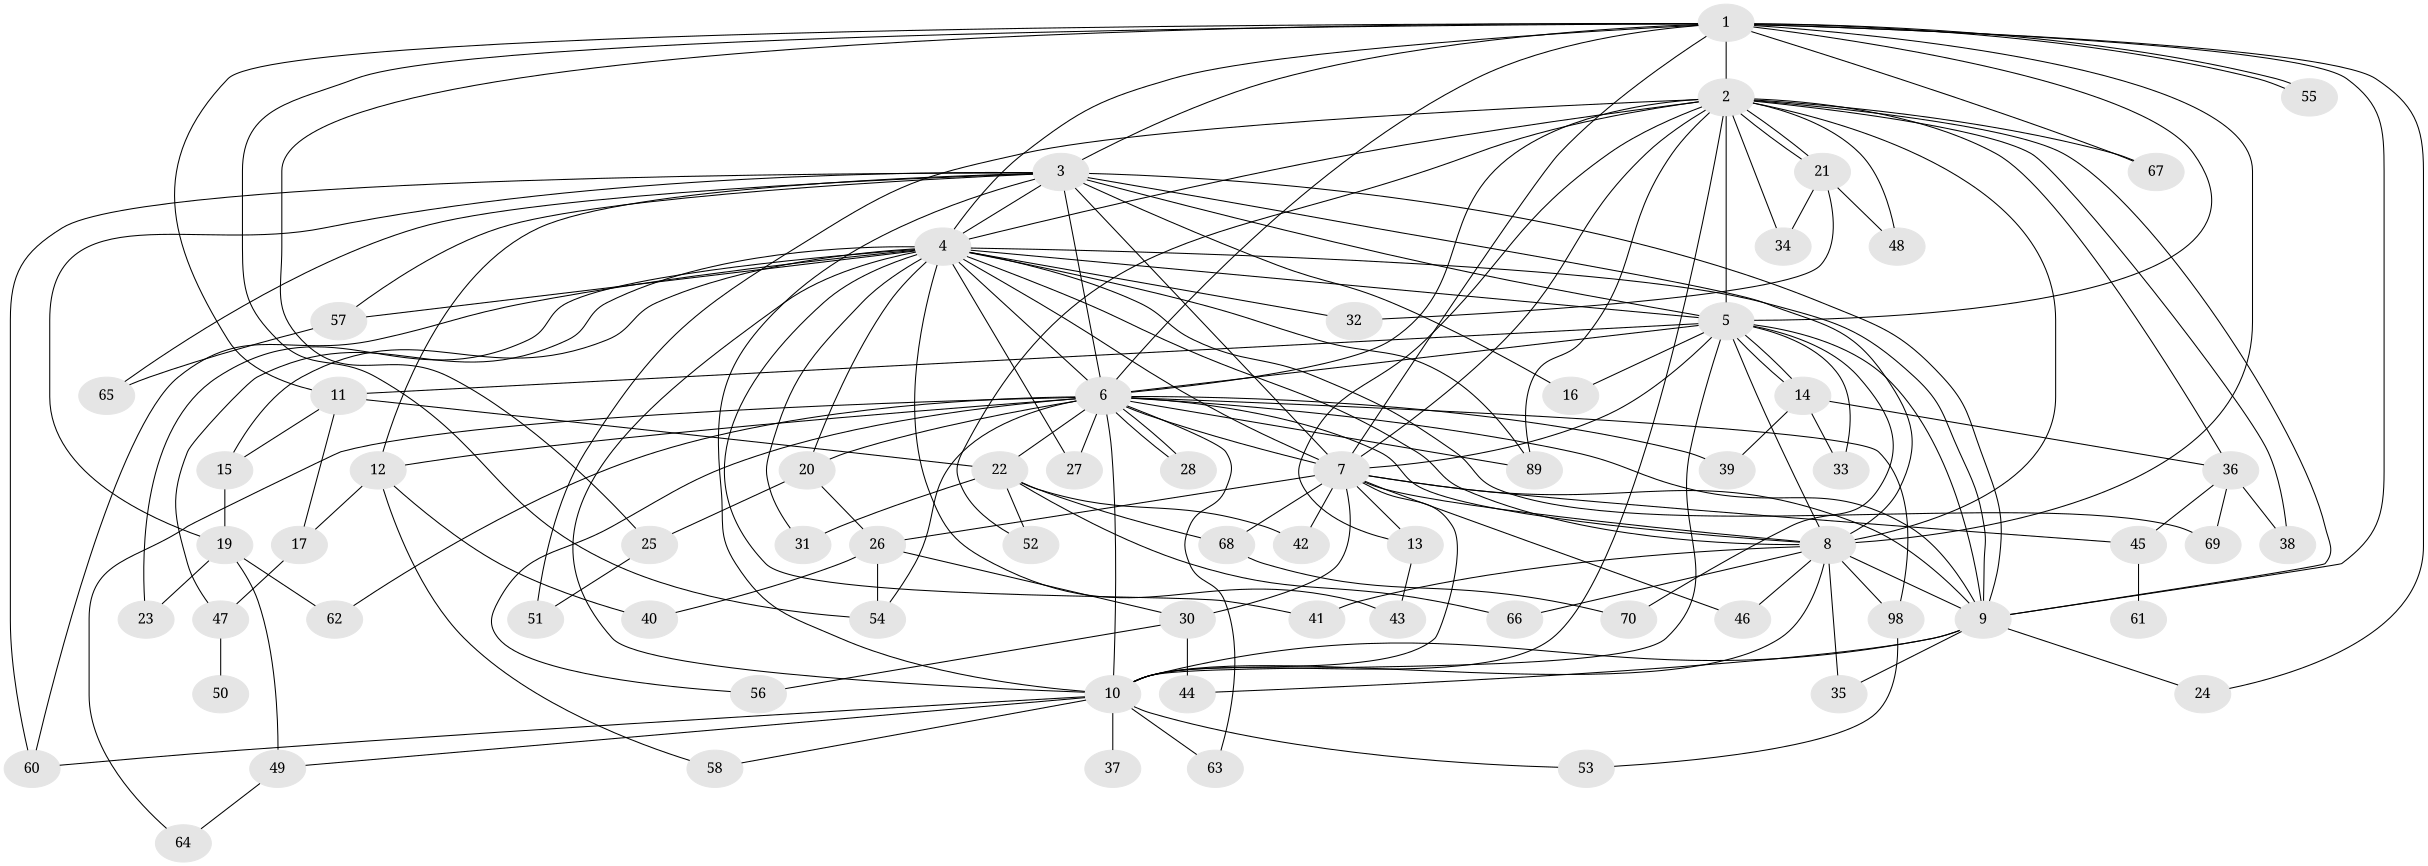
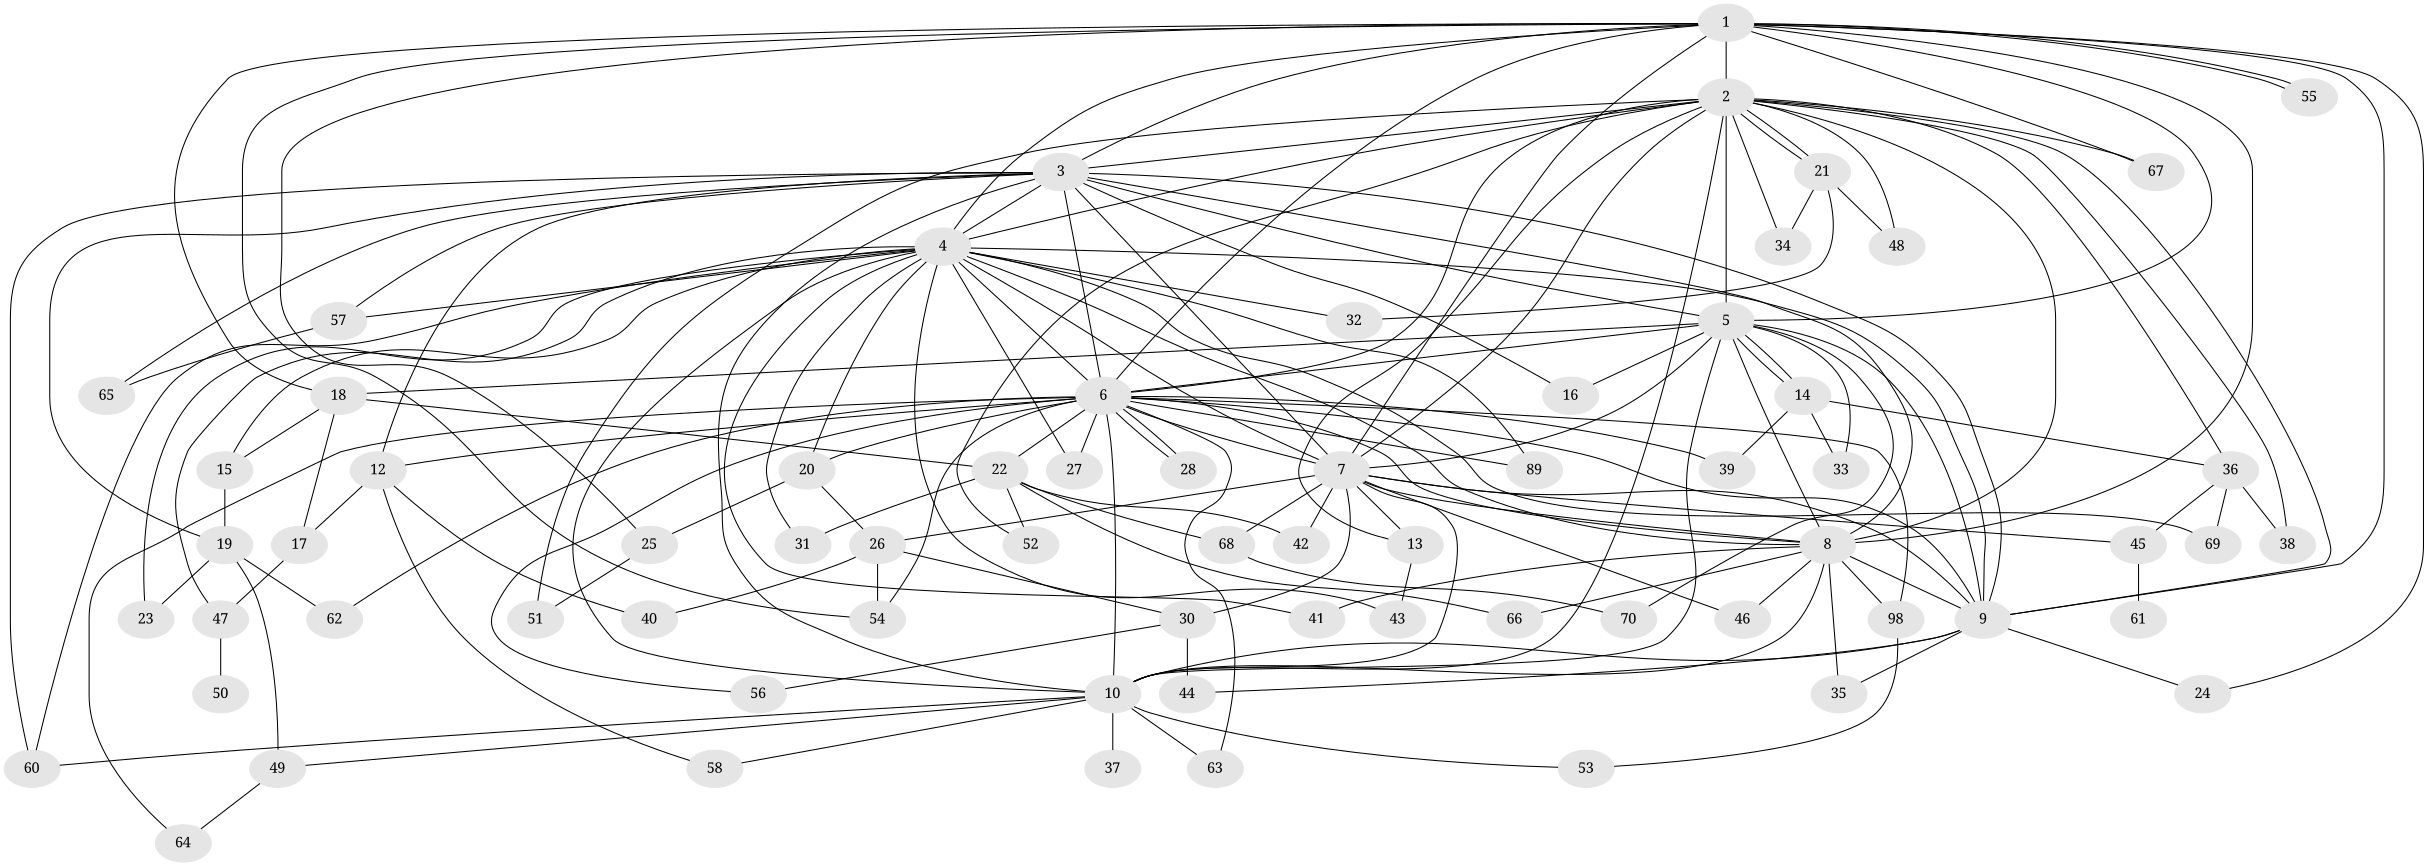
edge "4" -- "5": removed
edge "2" -- "89": now "2" -- "3"
node "11": label "11" -> "18"
